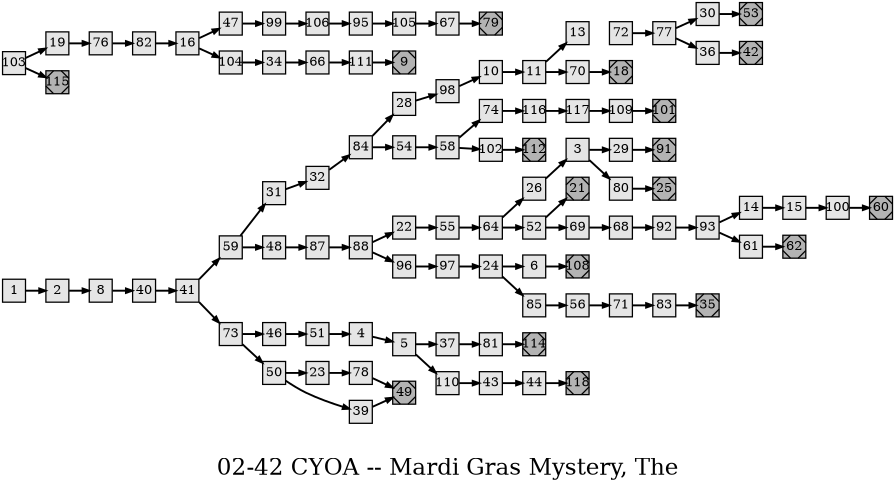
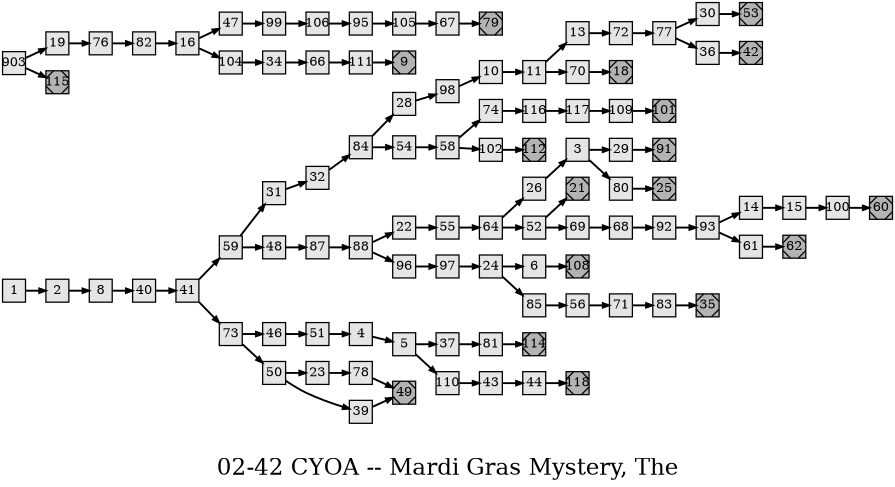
edge "13" -> "72": added
node "103": label "103" -> "903"
